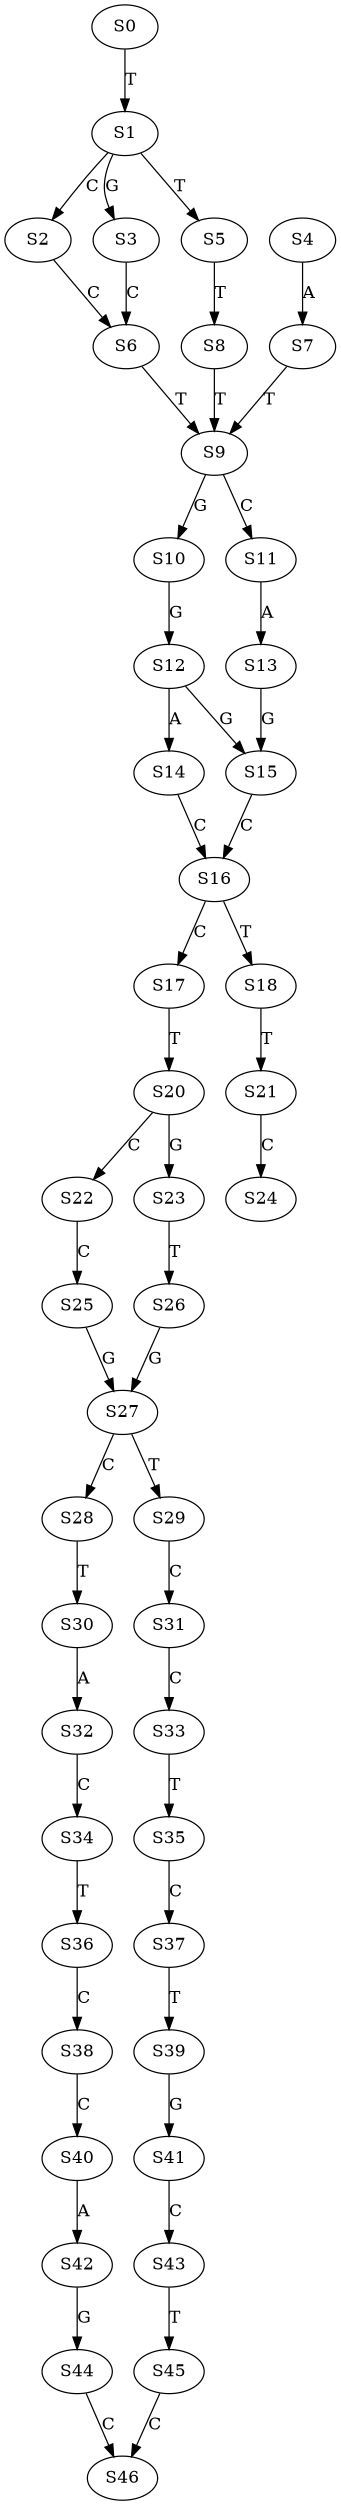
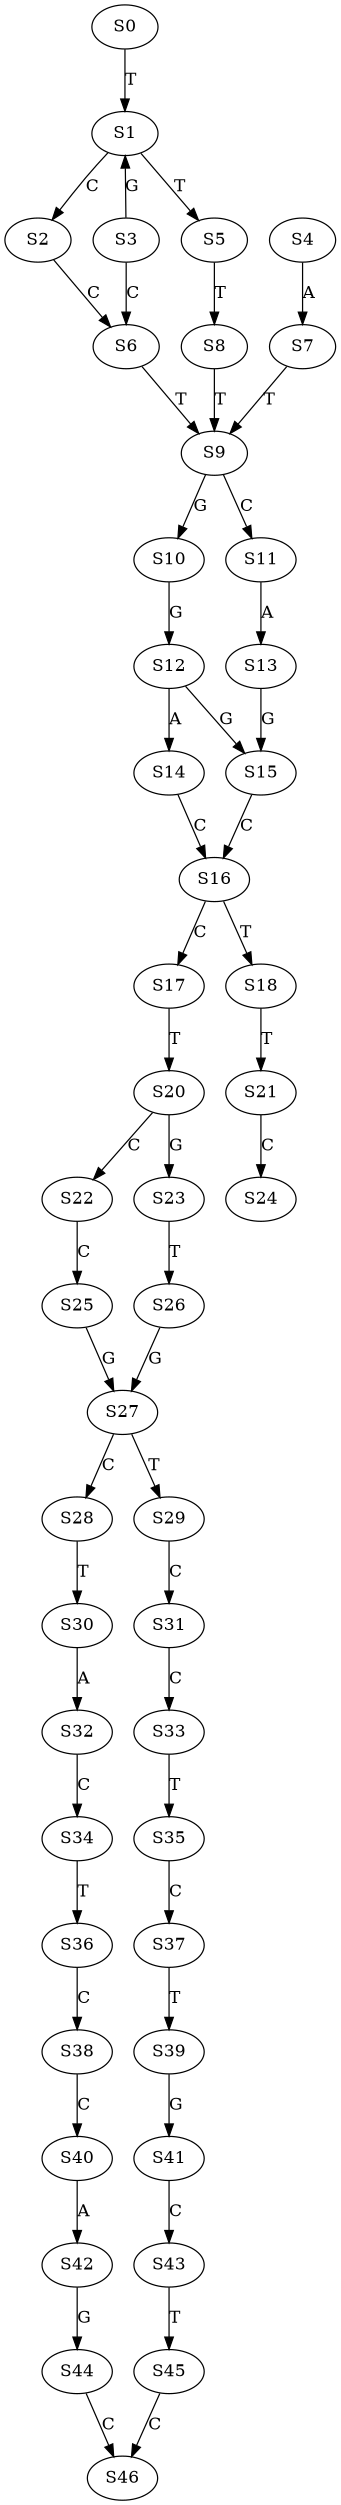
edge "S1" -> "S3": reversed
